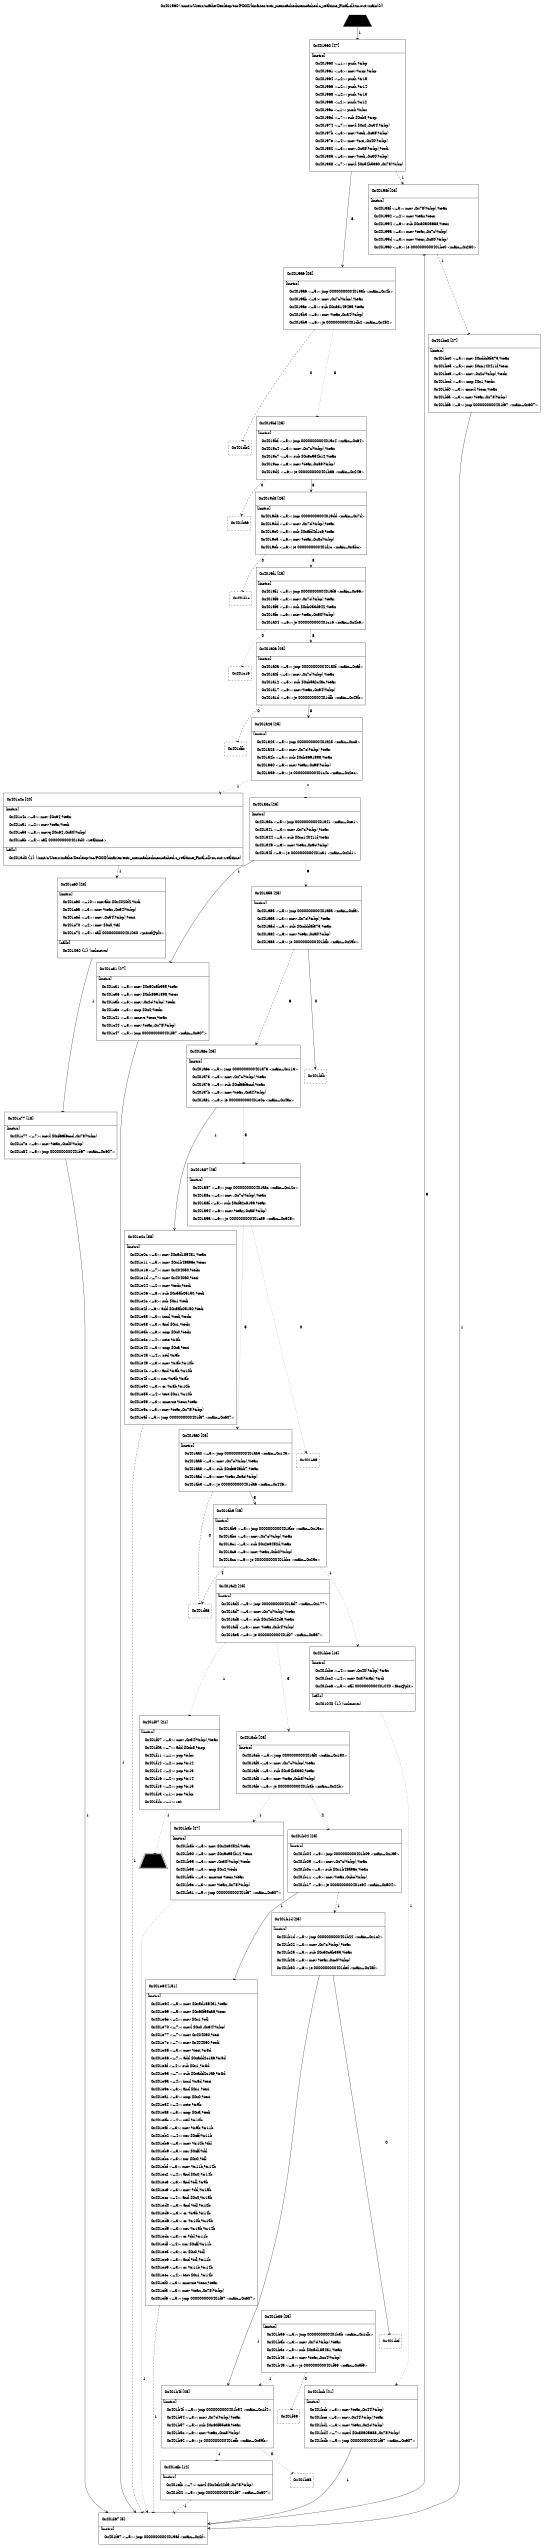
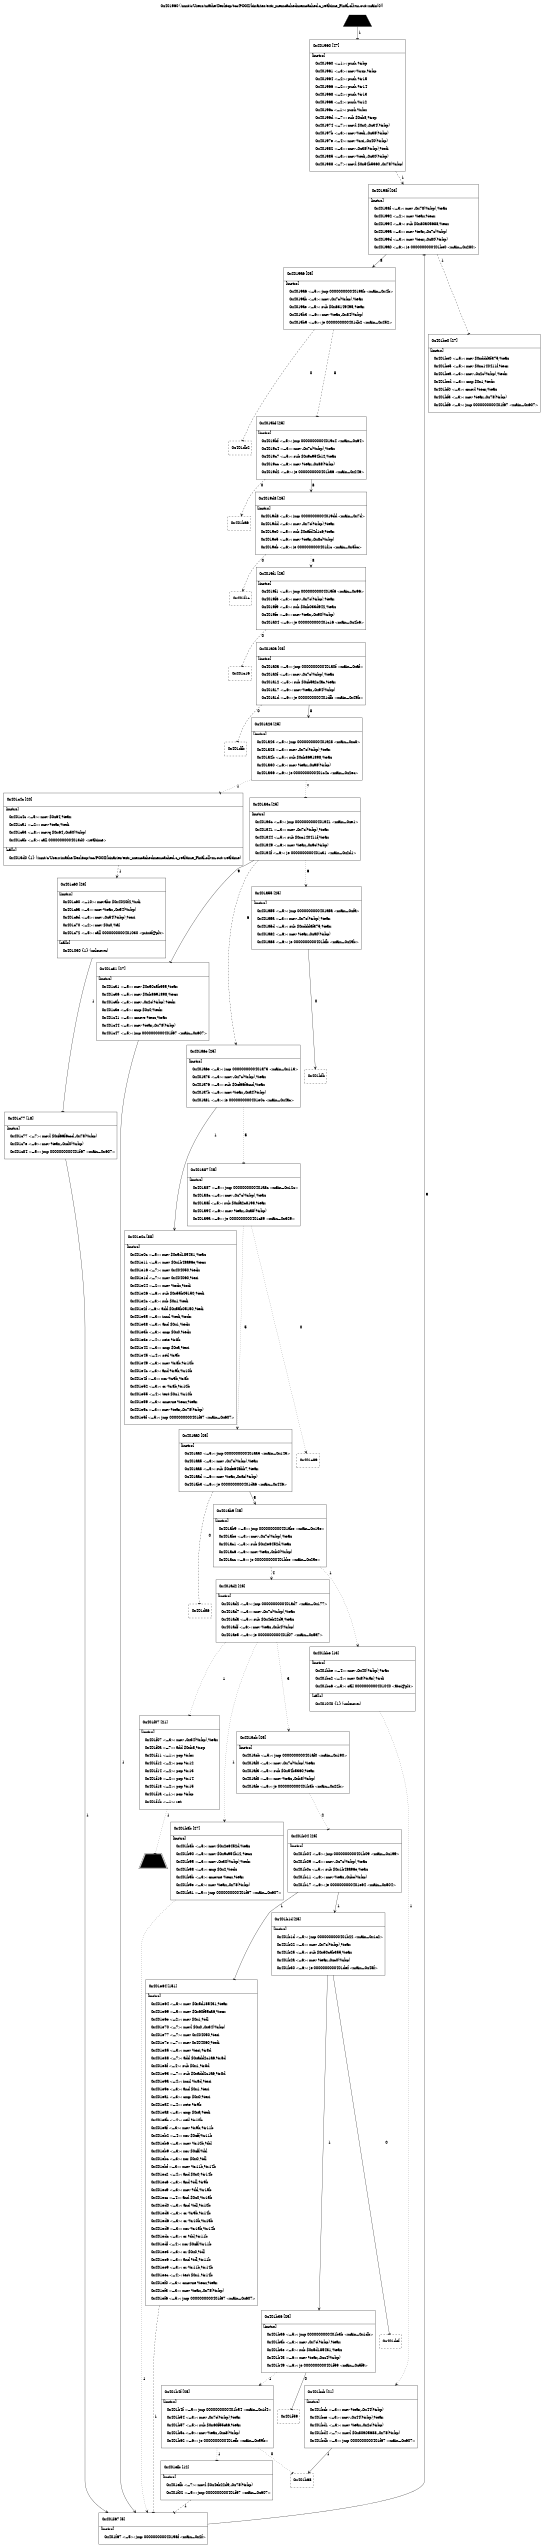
edge "0x401960 [47]" -> "0x4019a6 [25]": now "0x40198f [23]" -> "0x4019a6 [25]"
edge "0x4019a6 [25]" -> "0x4019bf [25]": style dotted -> dashed
edge "0x4019d8 [25]" -> "0x401f1c": arrowhead tee -> vee
edge "0x4019f1 [25]" -> "0x401a0a [25]": removed, label "8"
edge "0x4019f1 [25]" -> "0x401c16": style dotted -> dashed
edge "0x401a3c [25]" -> "0x401c31 [27]": label " 1" -> " 9"
edge "0x401a55 [25]" -> "0x401a6e [25]": now "0x401a3c [25]" -> "0x401a6e [25]"
edge "0x401be0 [27]" -> "0x401f67 [5]": removed, label "1"
edge "0x401ab9 [25]" -> "0x401da6": now "0x401ab9 [25]" -> "0x401ad2 [25]"
edge "0x401aeb [25]" -> "0x401b8b [27]": now "0x401ad2 [25]" -> "0x401b8b [27]"
edge "0x401b04 [25]" -> "0x401b1d [25]": style dashed -> solid
edge "0x401e0c [88]" -> "0x401f67 [5]": removed, label "1"
edge "0x401b1d [25]" -> "0x401b4f [25]": now "0x401b1d [25]" -> "0x401b36 [25]"
edge "0x401b36 [25]" -> "0x401f59": style dashed -> solid
edge "0x401bcb [21]" -> "0x401f67 [5]": now "0x401bcb [21]" -> "0x401b68"
